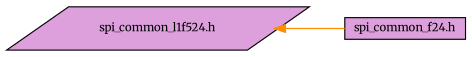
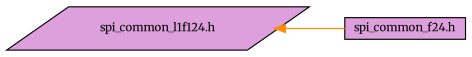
node "spi_common_l1f524.h": label "spi_common_l1f524.h" -> "spi_common_l1f124.h"
